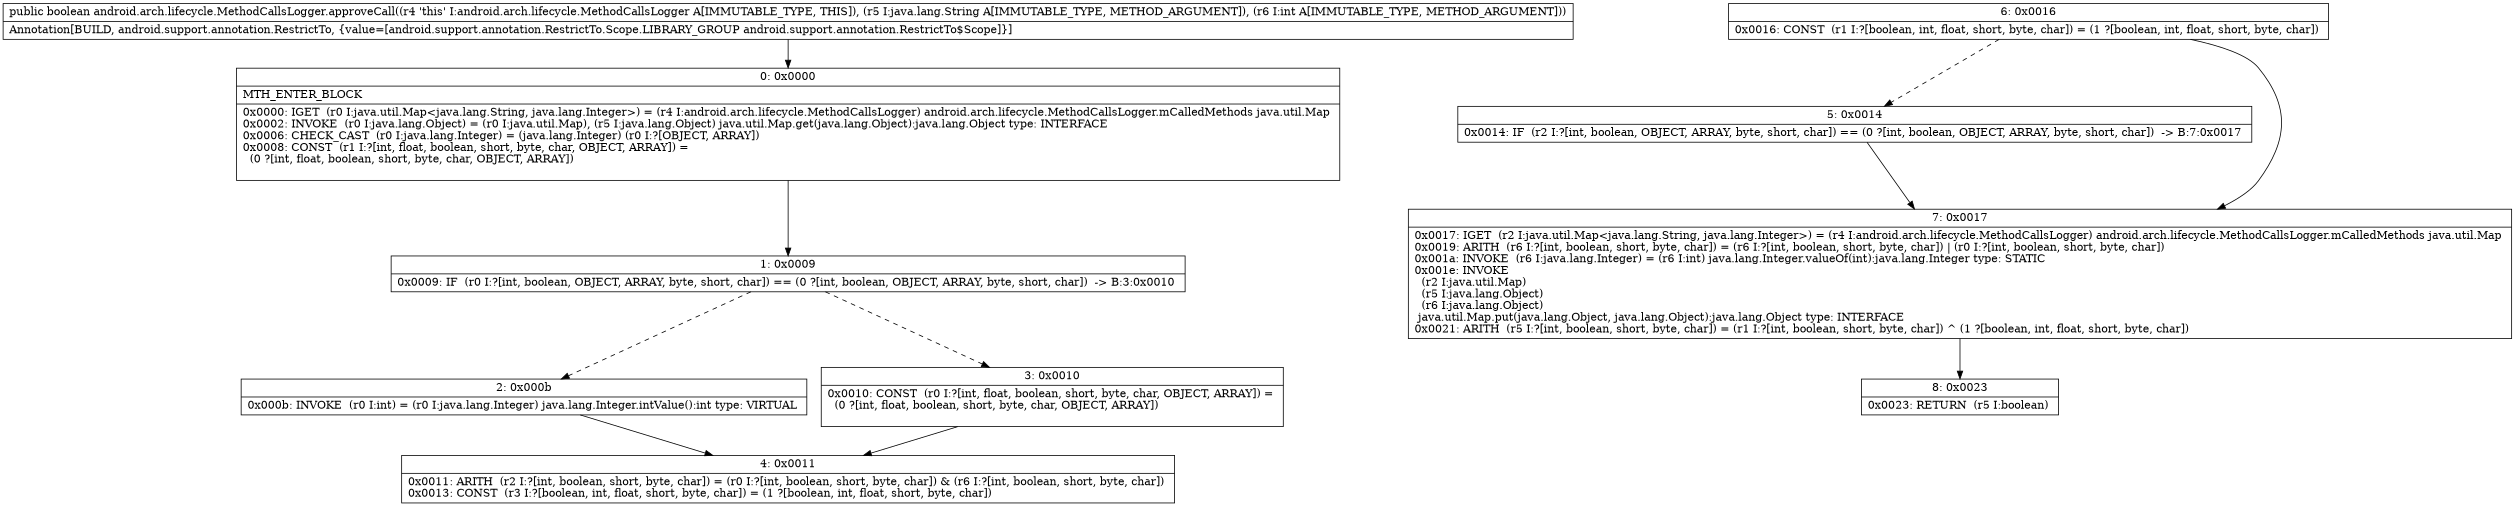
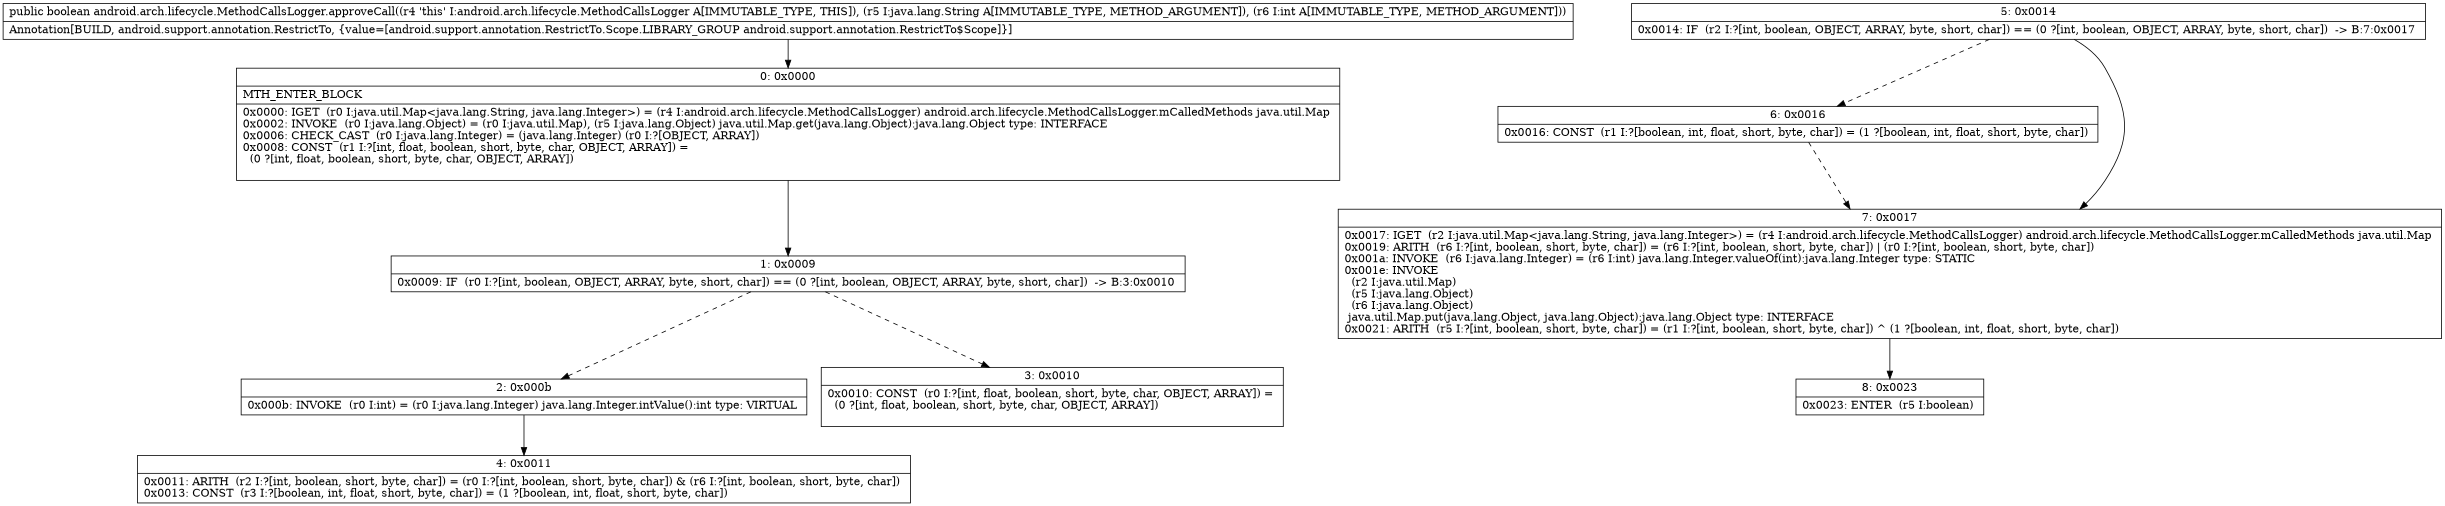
edge "6: 0x0016" -> "5: 0x0014": reversed
edge "6: 0x0016" -> "7: 0x0017": style solid -> dashed
node "8: 0x0023": text "0x0023: RETURN  (r5 I:boolean)" -> "0x0023: ENTER  (r5 I:boolean)"
edge "3: 0x0010" -> "4: 0x0011": removed
